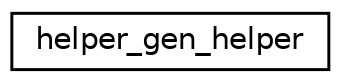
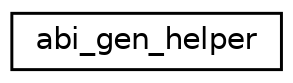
node "helper_gen_helper": label "helper_gen_helper" -> "abi_gen_helper"
